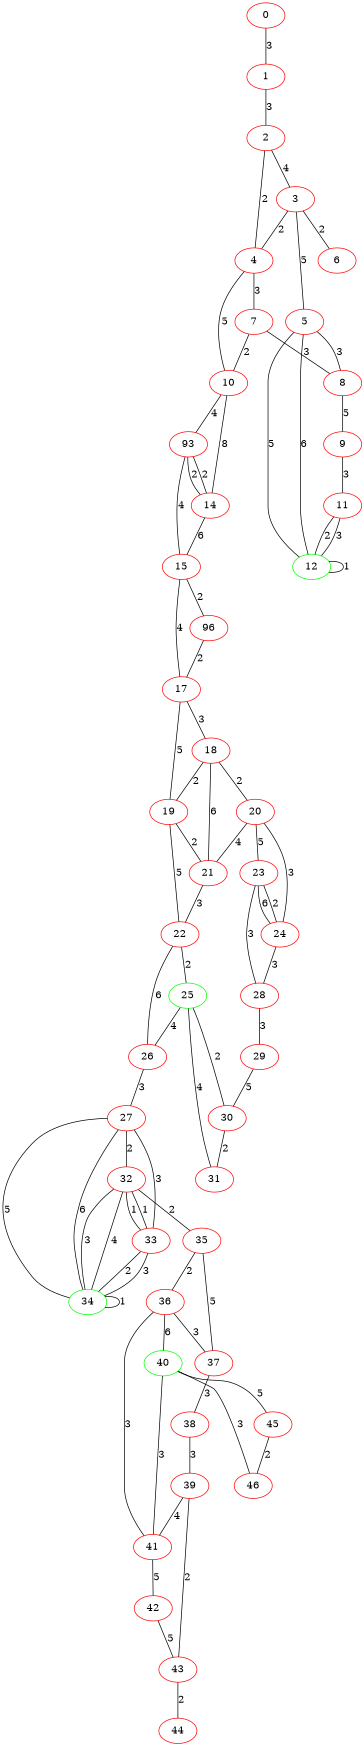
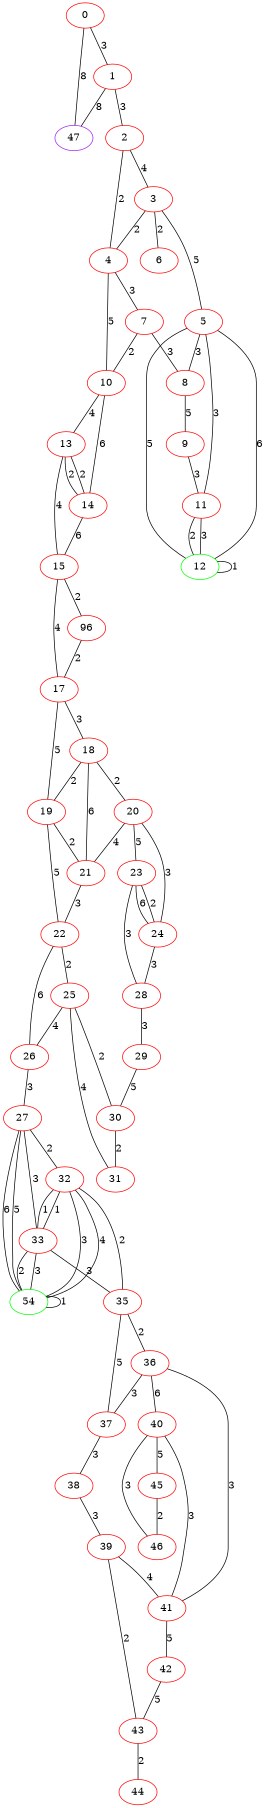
node "47": added
edge "5" -- "11": added, label "3"
node "93": label "93" -> "13"
edge "10" -- "14": label "8" -> "6"
node "25": color green -> red
edge "33" -- "35": added, label "3"
node "34": label "34" -> "54"
node "40": color green -> red
